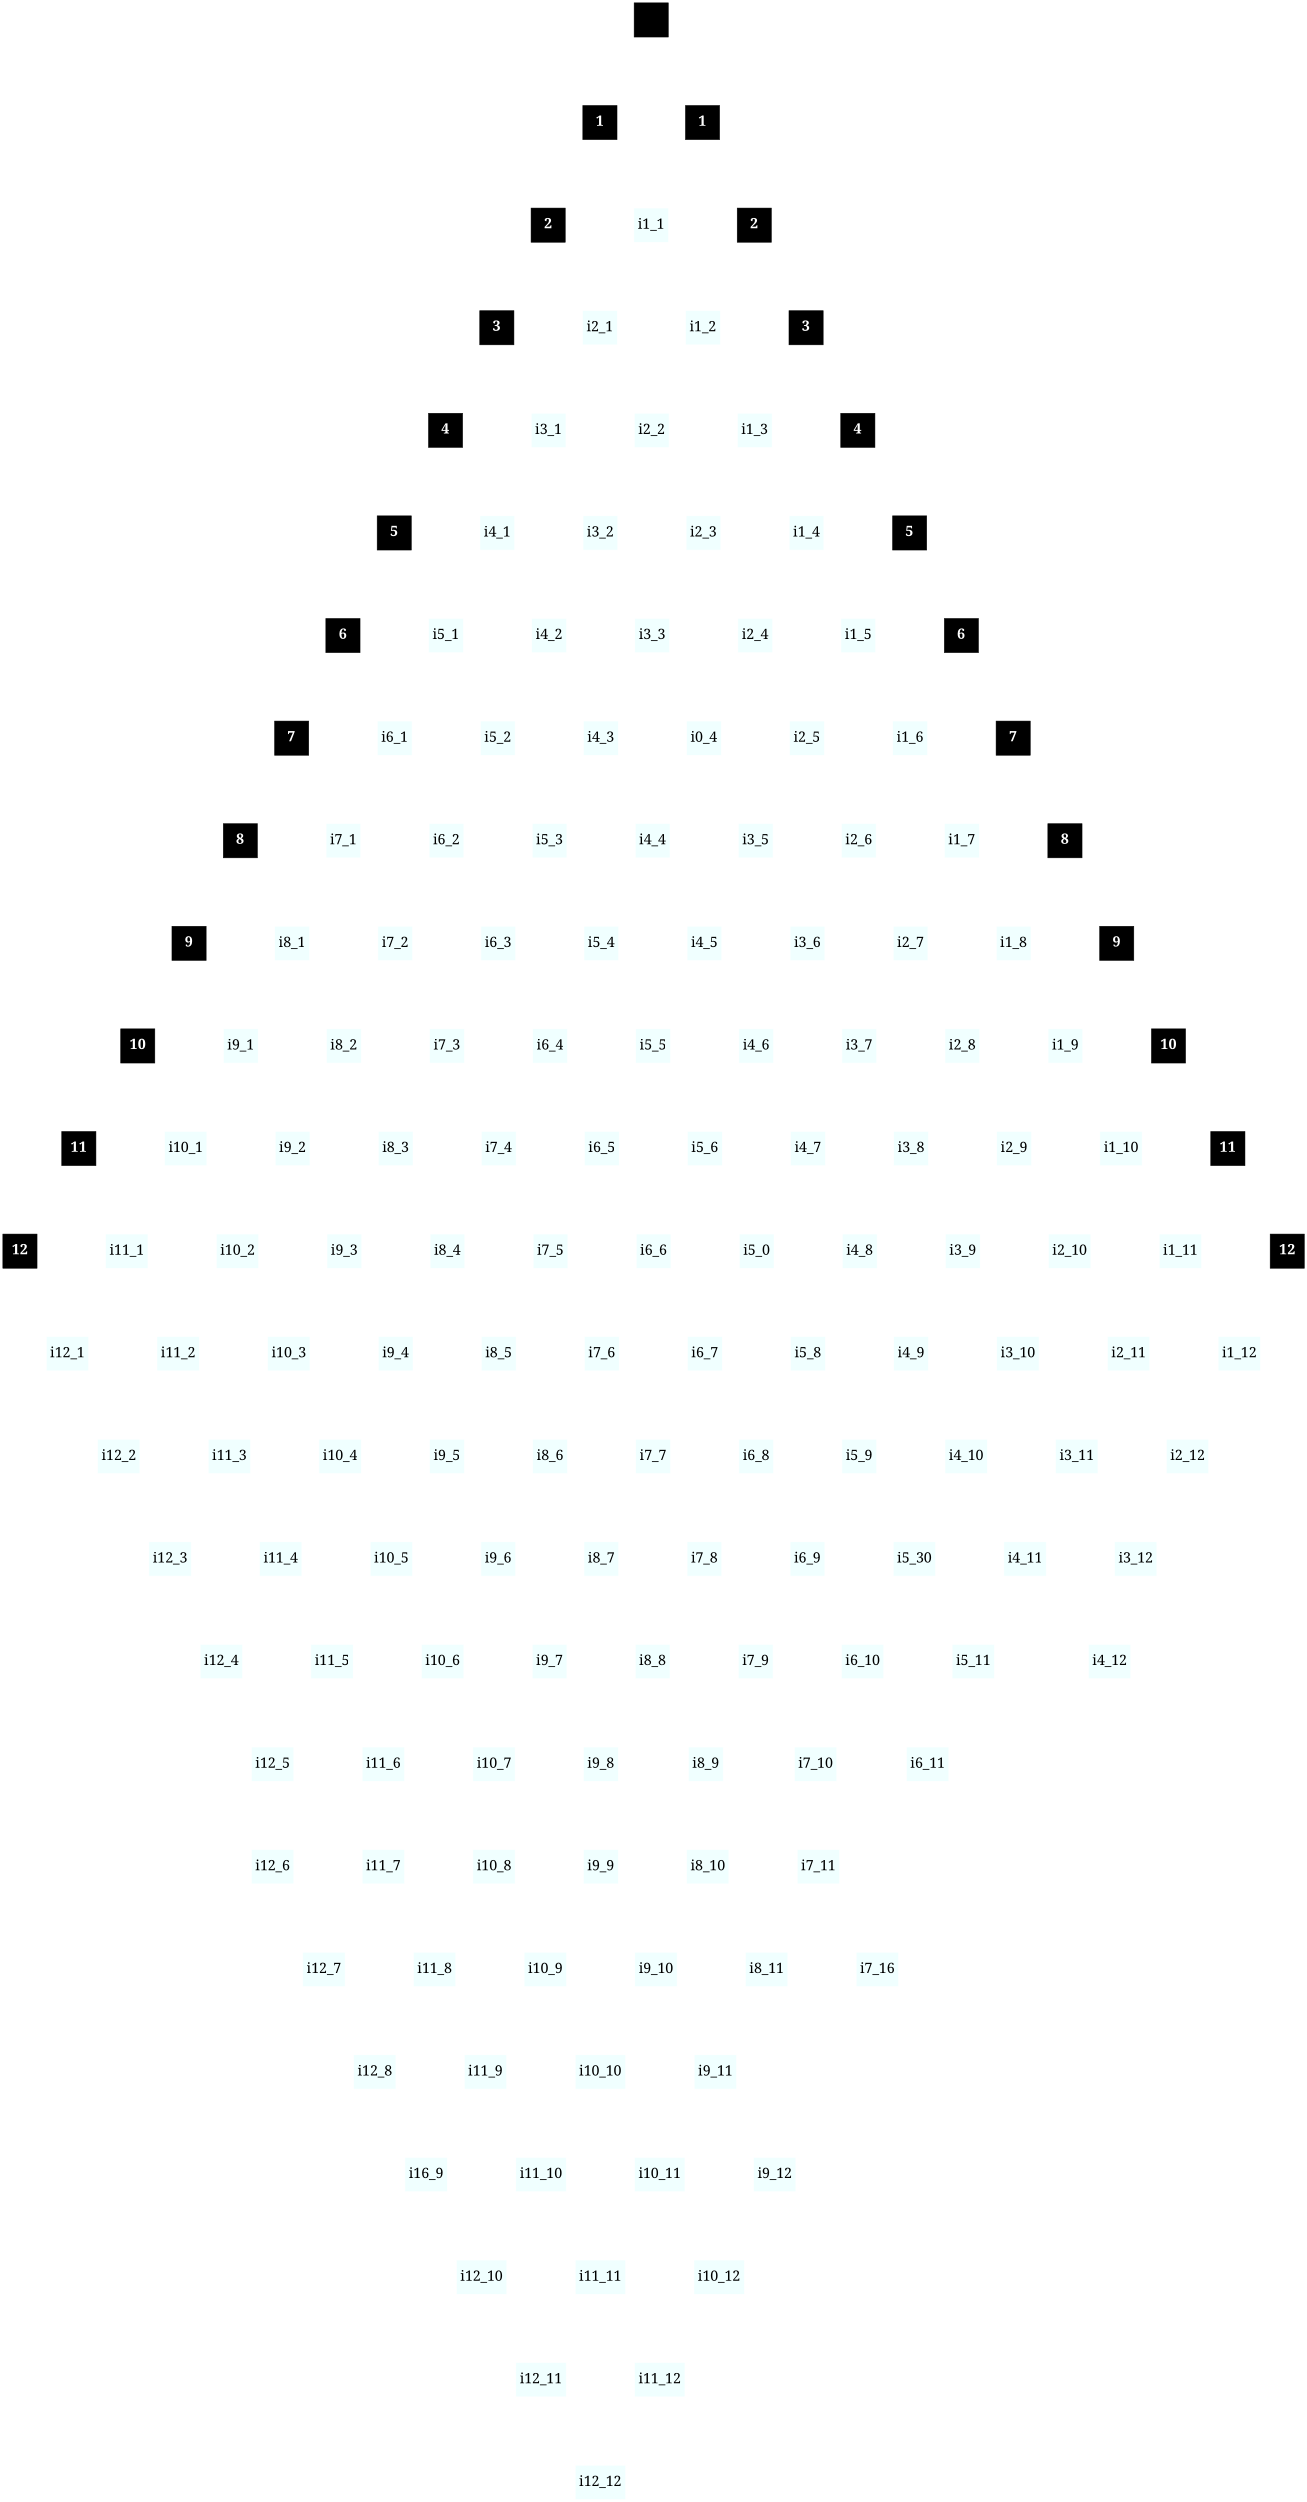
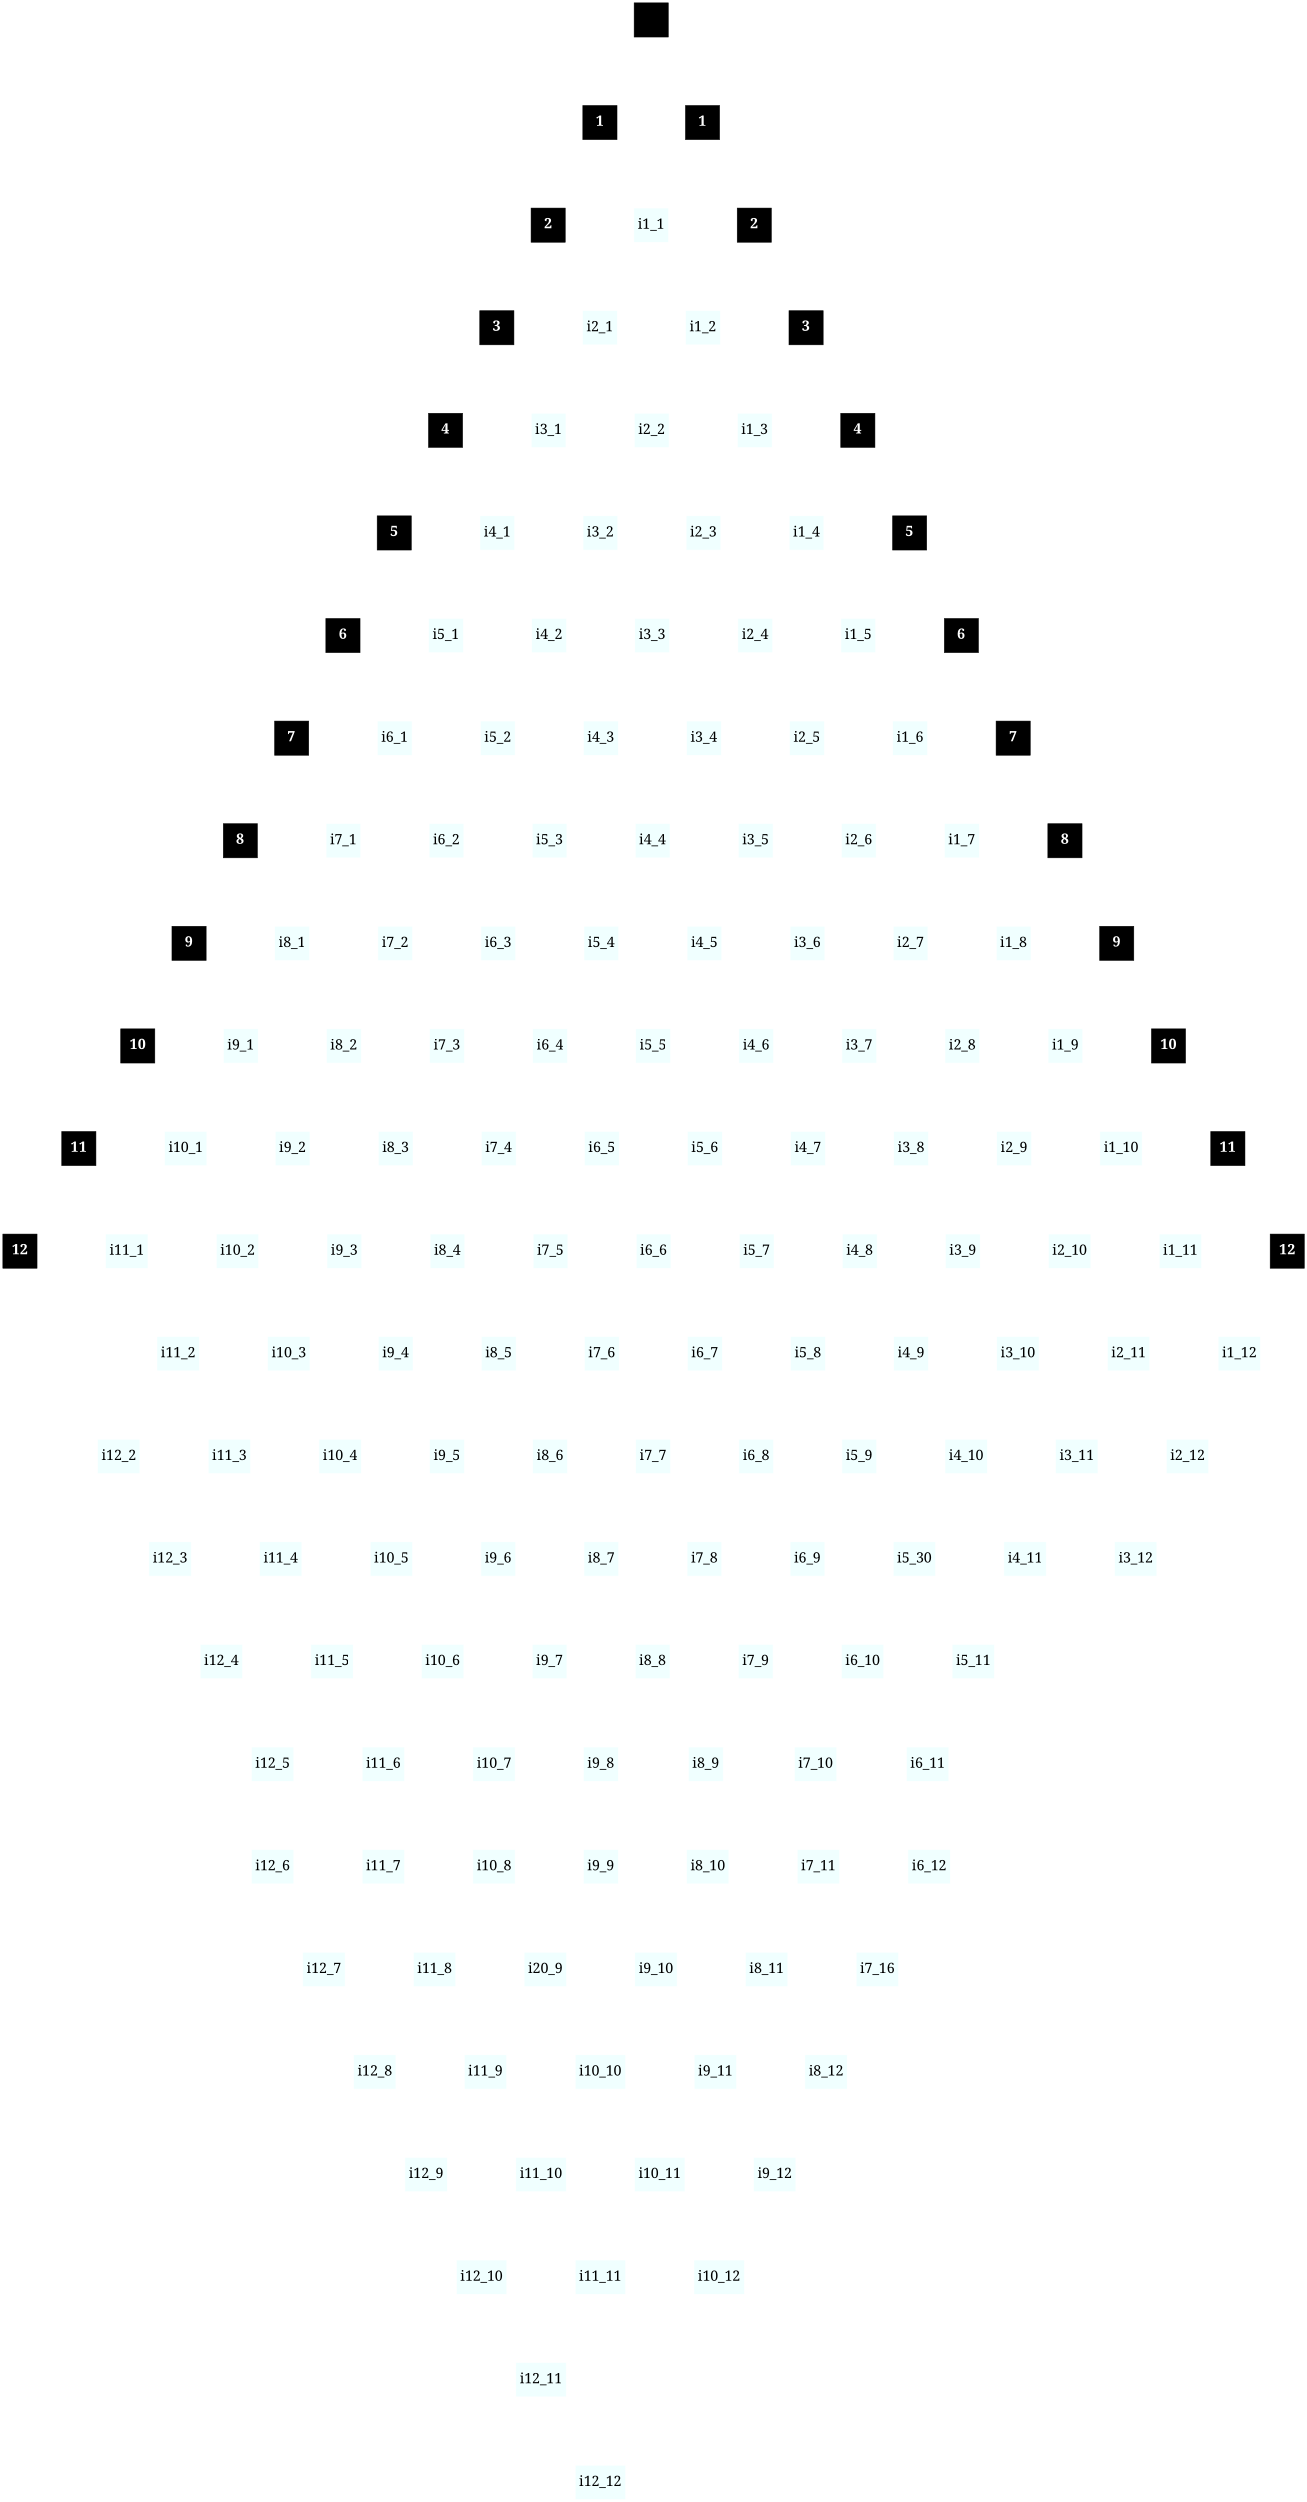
node "i0_4": label "i0_4" -> "i3_4"
node "i5_0": label "i5_0" -> "i5_7"
node "i12_1": removed
node "i4_12": removed
node "i6_12": added
node "i10_9": label "i10_9" -> "i20_9"
node "i8_12": added
node "i16_9": label "i16_9" -> "i12_9"
node "i11_12": removed
